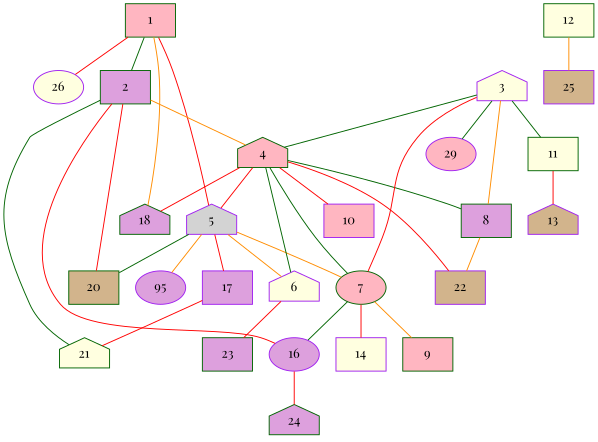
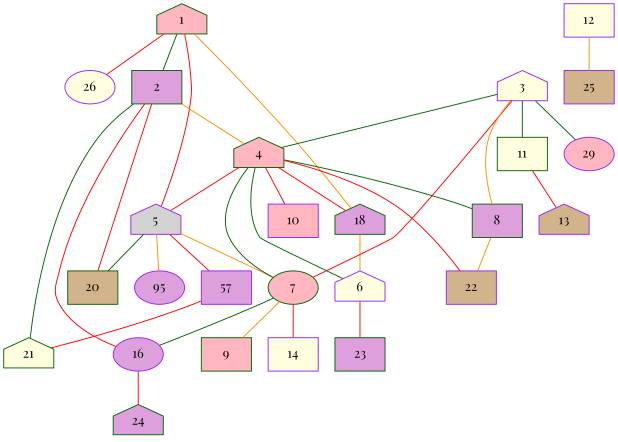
node "1": shape box -> house
node "12": color darkgreen -> purple
edge "5" -- "6": now "18" -- "6"
node "17": label "17" -> "57"
